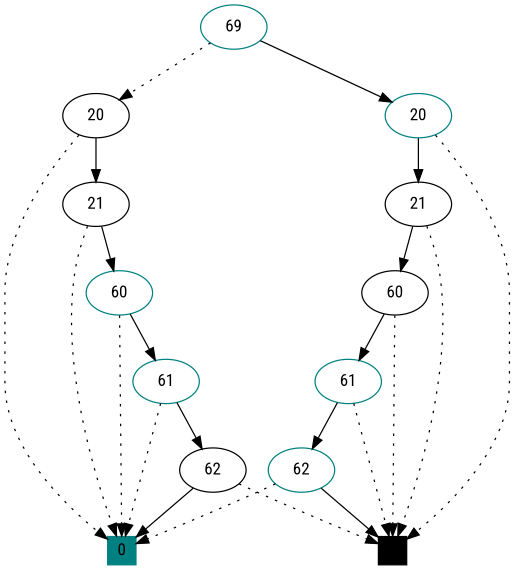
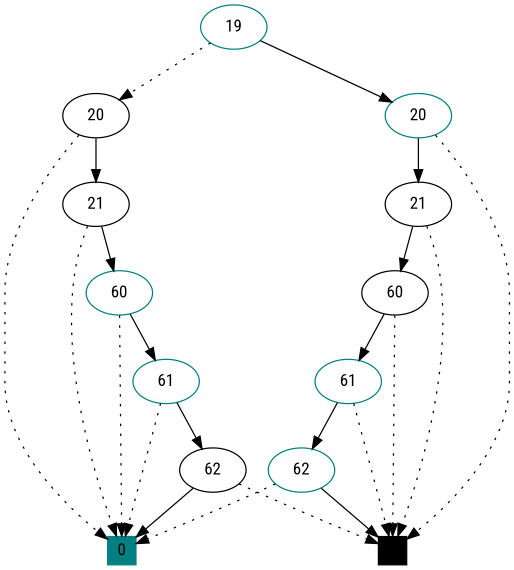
node "69": label "69" -> "19"
